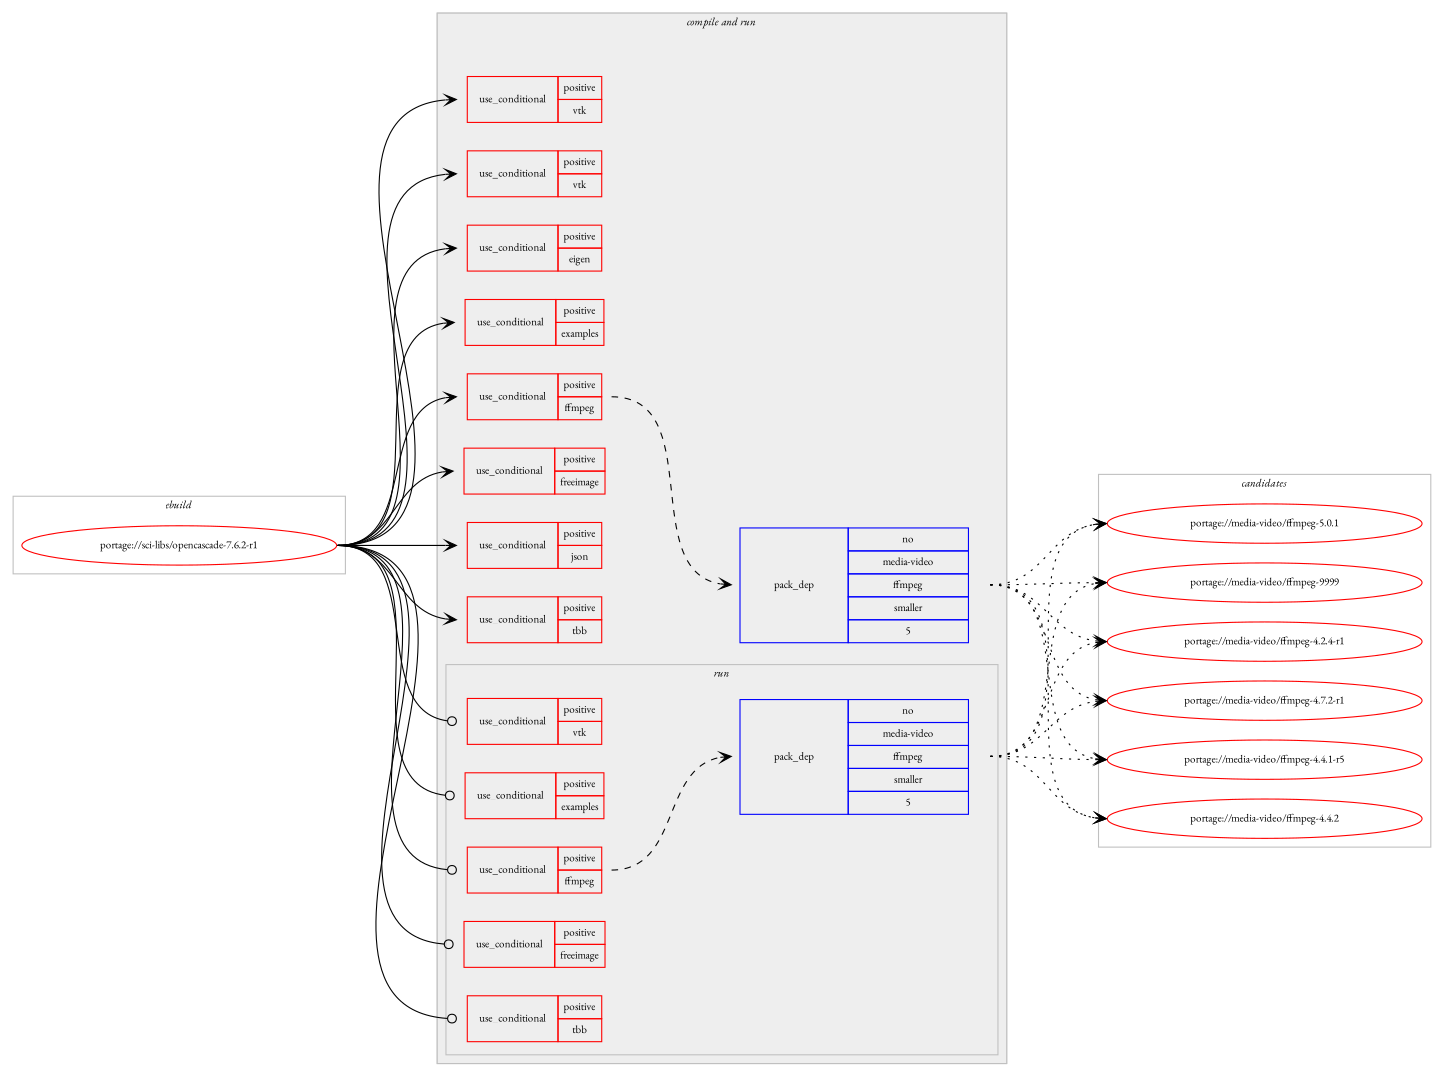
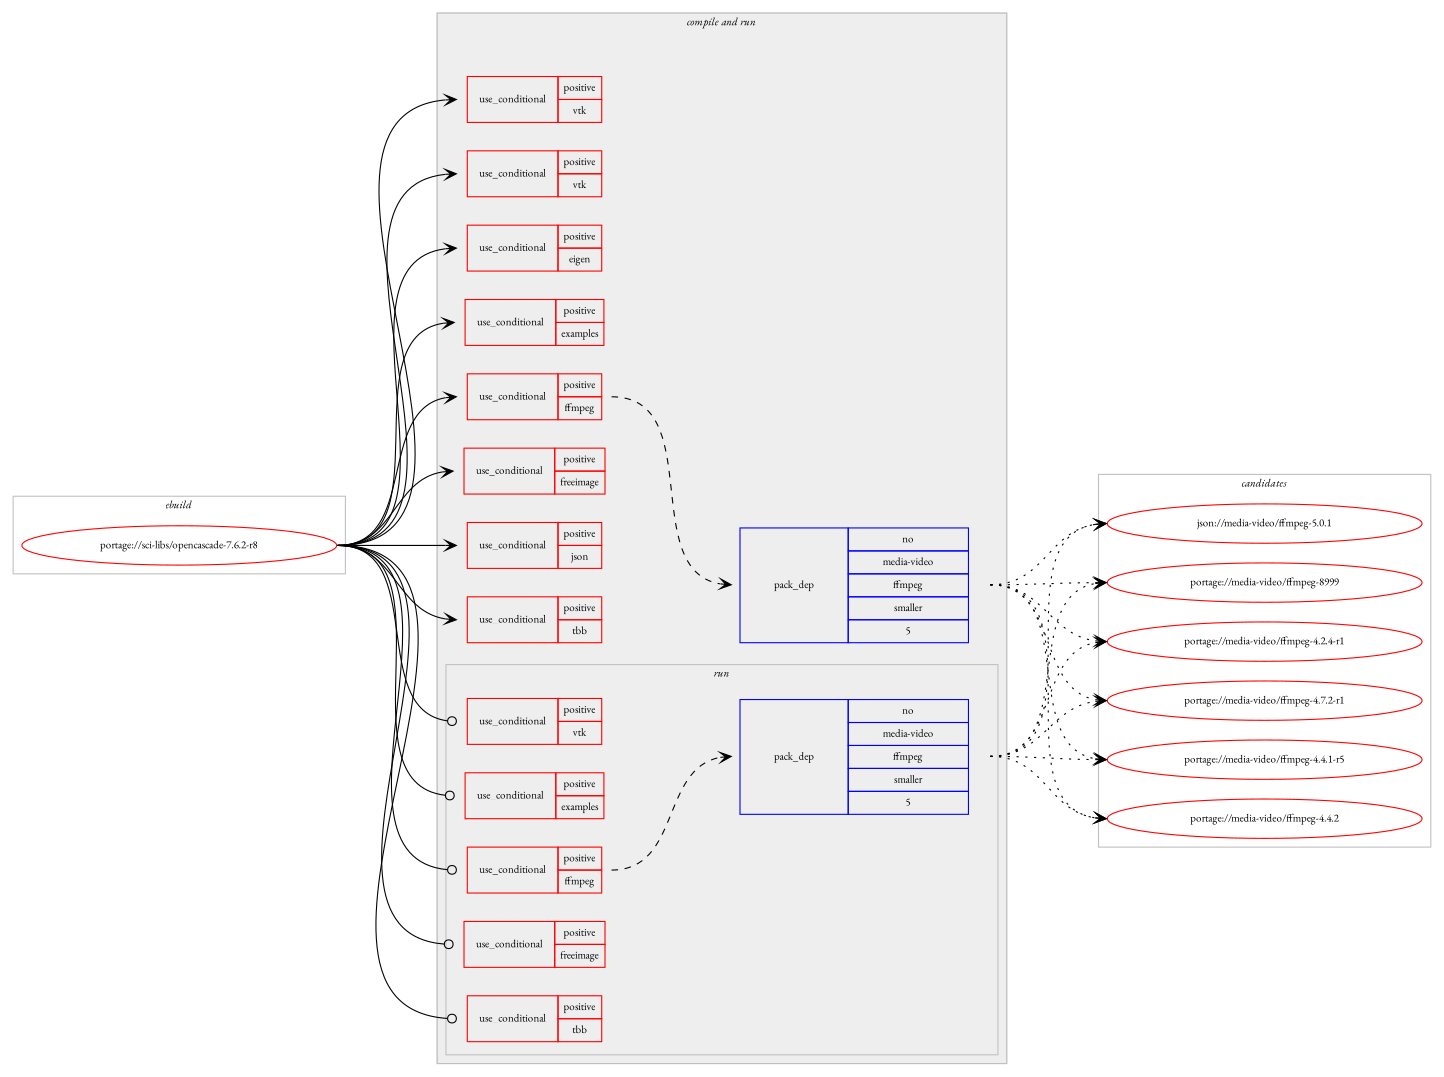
node "portage://media-video/ffmpeg-5.0.1": label "portage://media-video/ffmpeg-5.0.1" -> "json://media-video/ffmpeg-5.0.1"
node "portage://sci-libs/opencascade-7.6.2-r1": label "portage://sci-libs/opencascade-7.6.2-r1" -> "portage://sci-libs/opencascade-7.6.2-r8"
node "portage://media-video/ffmpeg-9999": label "portage://media-video/ffmpeg-9999" -> "portage://media-video/ffmpeg-8999"
